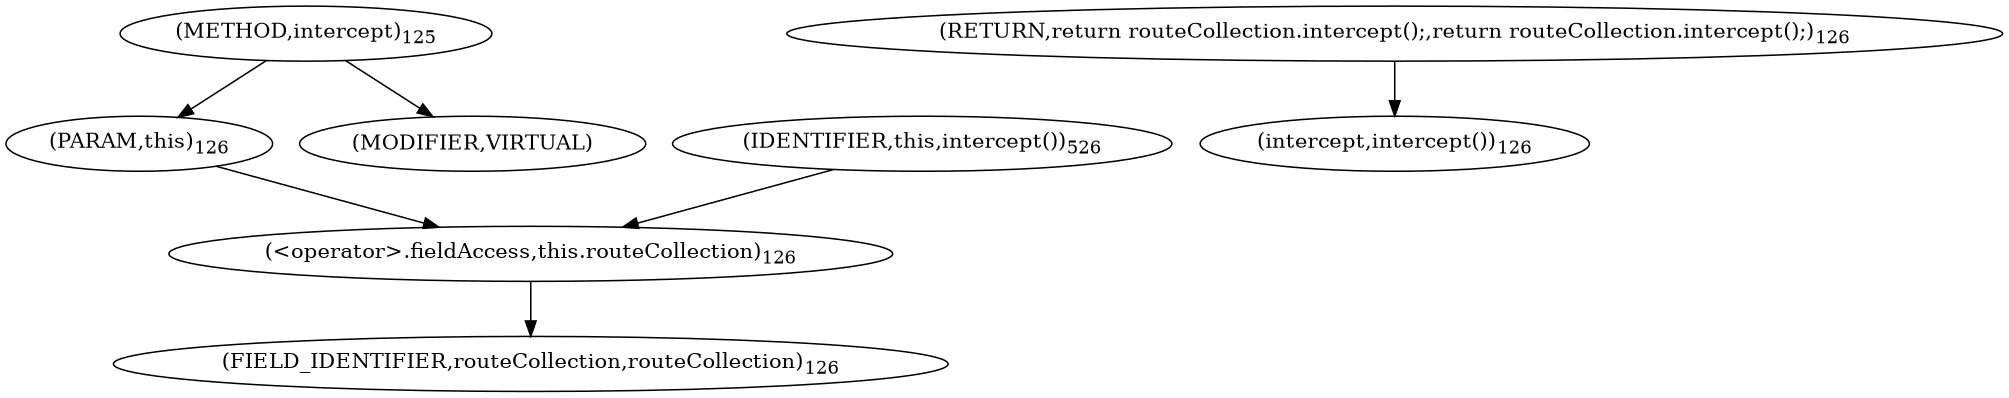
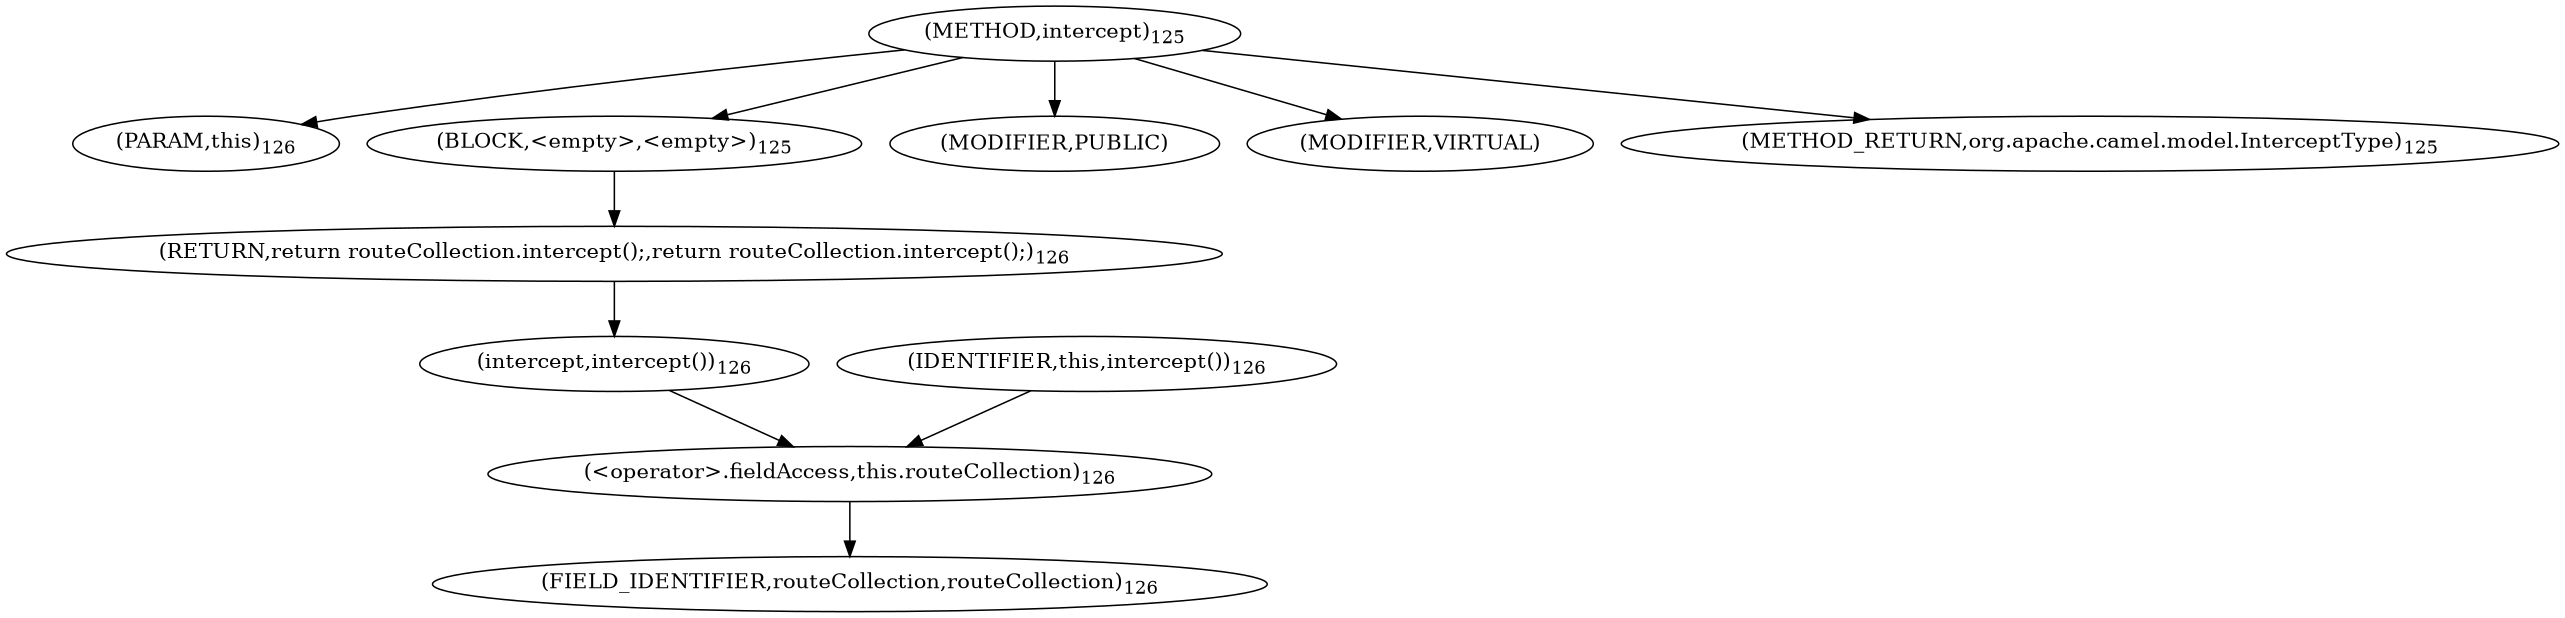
node "(IDENTIFIER,this,intercept())": text "526" -> "126"
node "(BLOCK,<empty>,<empty>)": added
node "(MODIFIER,PUBLIC)": added
node "(METHOD_RETURN,org.apache.camel.model.InterceptType)": added
edge "(PARAM,this)" -> "(<operator>.fieldAccess,this.routeCollection)": now "(intercept,intercept())" -> "(<operator>.fieldAccess,this.routeCollection)"
